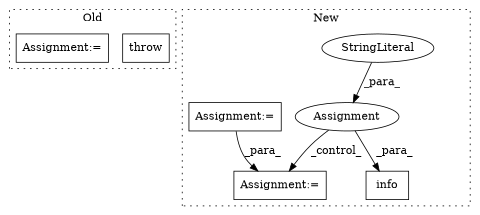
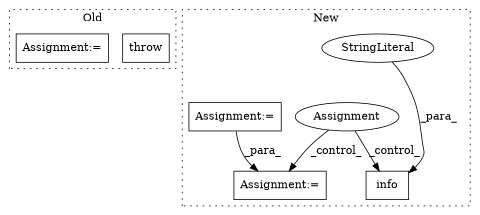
edge "StringLiteral" -> "Assignment": now "StringLiteral" -> "info"
edge "Assignment" -> "info": label "_para_" -> "_control_"
